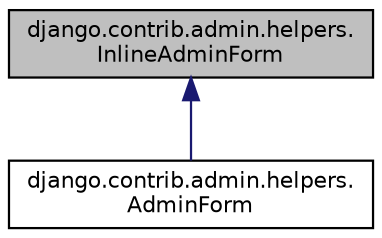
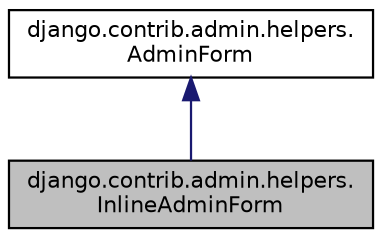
edge "django.contrib.admin.helpers. AdminForm" -> "django.contrib.admin.helpers. InlineAdminForm": reversed
